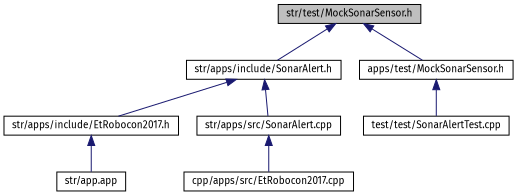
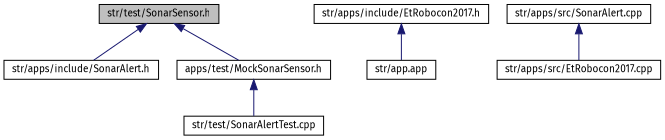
node "str/test/MockSonarSensor.h": label "str/test/MockSonarSensor.h" -> "str/test/SonarSensor.h"
edge "str/apps/include/EtRobocon2017.h" -> "str/apps/include/SonarAlert.h": removed
edge "str/apps/src/SonarAlert.cpp" -> "str/apps/include/SonarAlert.h": removed
node "test/test/SonarAlertTest.cpp": label "test/test/SonarAlertTest.cpp" -> "str/test/SonarAlertTest.cpp"
node "cpp/apps/src/EtRobocon2017.cpp": label "cpp/apps/src/EtRobocon2017.cpp" -> "str/apps/src/EtRobocon2017.cpp"
